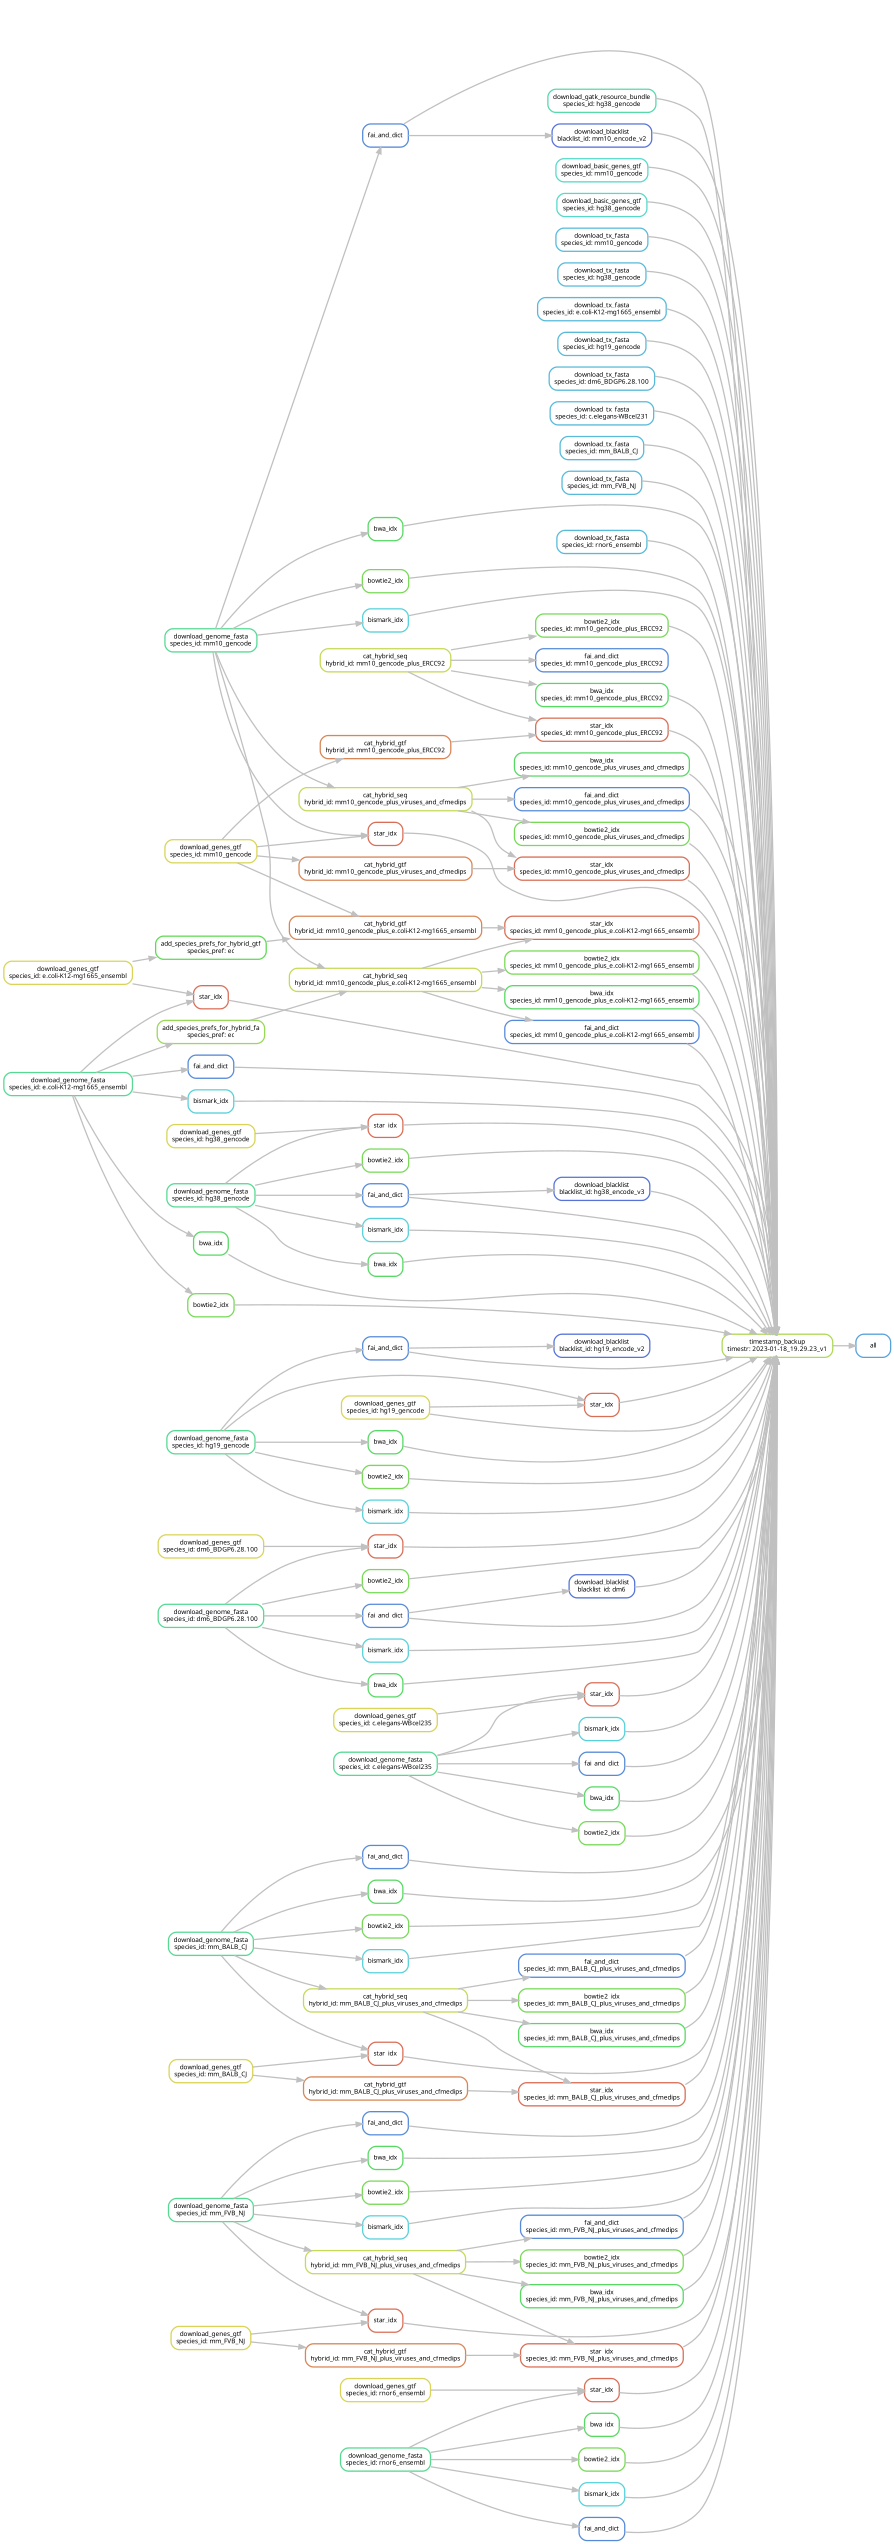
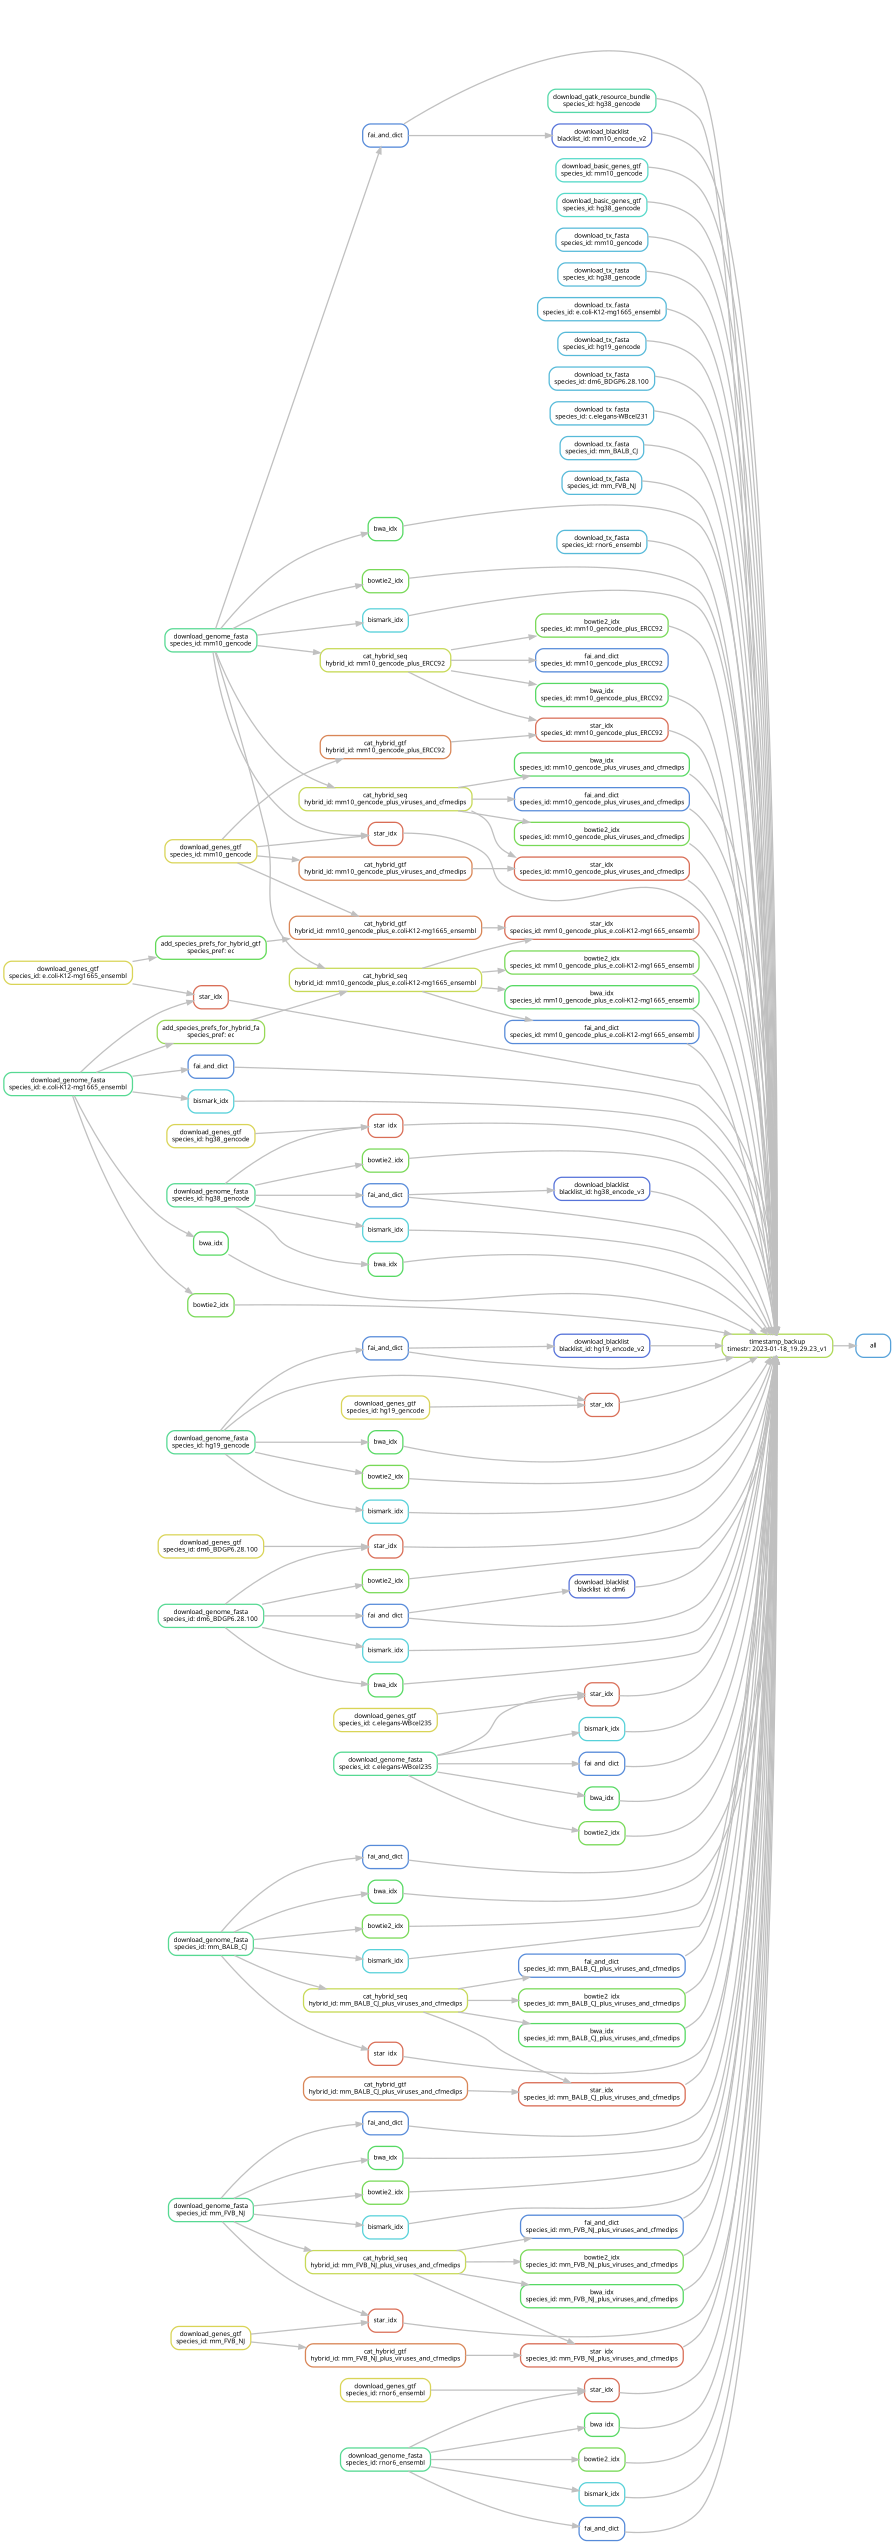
edge "download_genome_fasta species_id: mm10_gencode" -> "cat_hybrid_seq hybrid_id: mm10_gencode_plus_ERCC92": added
edge "download_genes_gtf species_id: hg19_gencode" -> "timestamp_backup timestr: 2023-01-18_19.29.23_v1": now "download_blacklist blacklist_id: hg19_encode_v2" -> "timestamp_backup timestr: 2023-01-18_19.29.23_v1"
node "download_genes_gtf species_id: mm_BALB_CJ": removed
